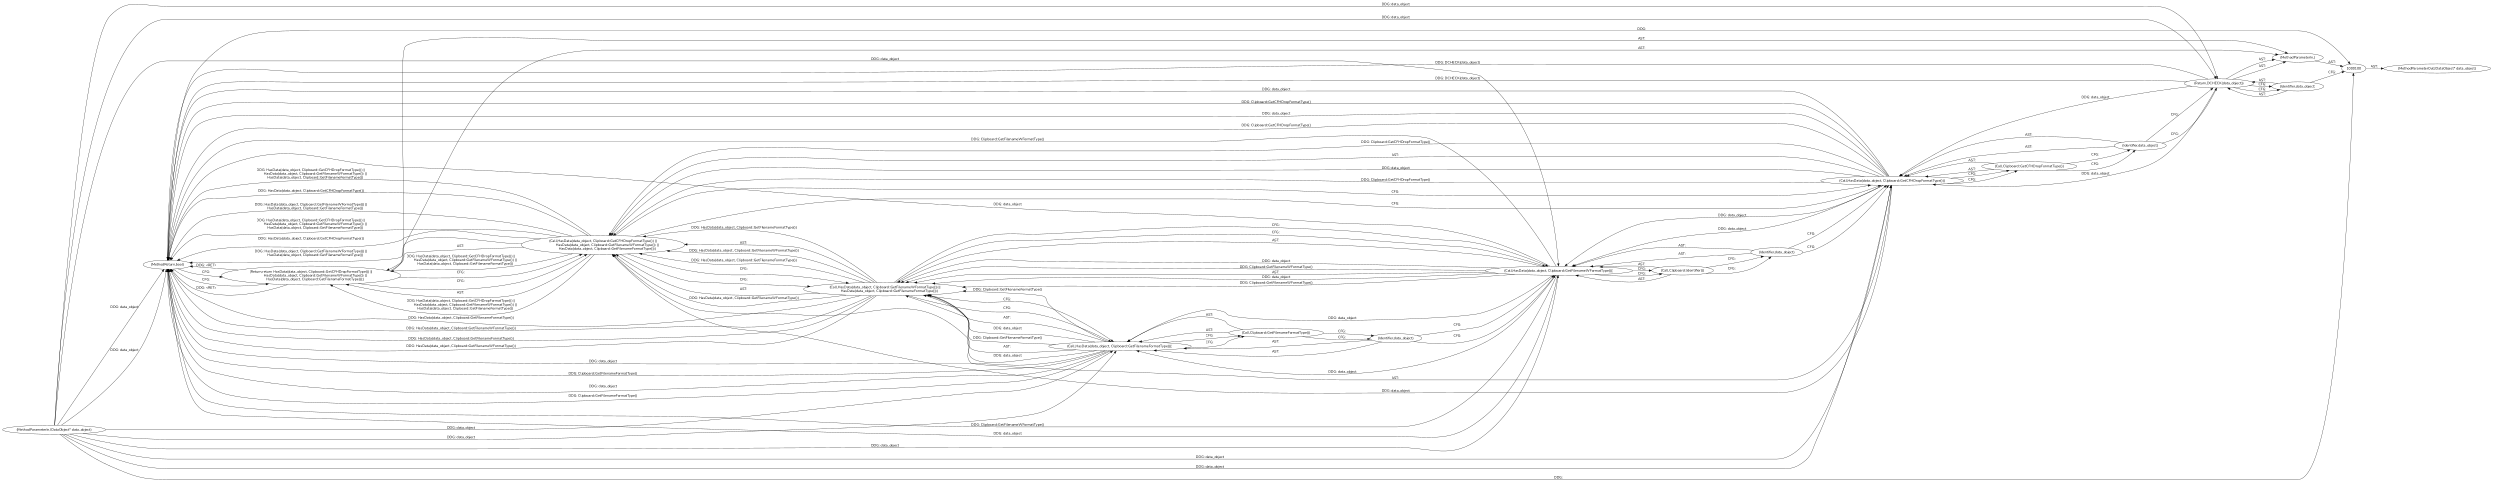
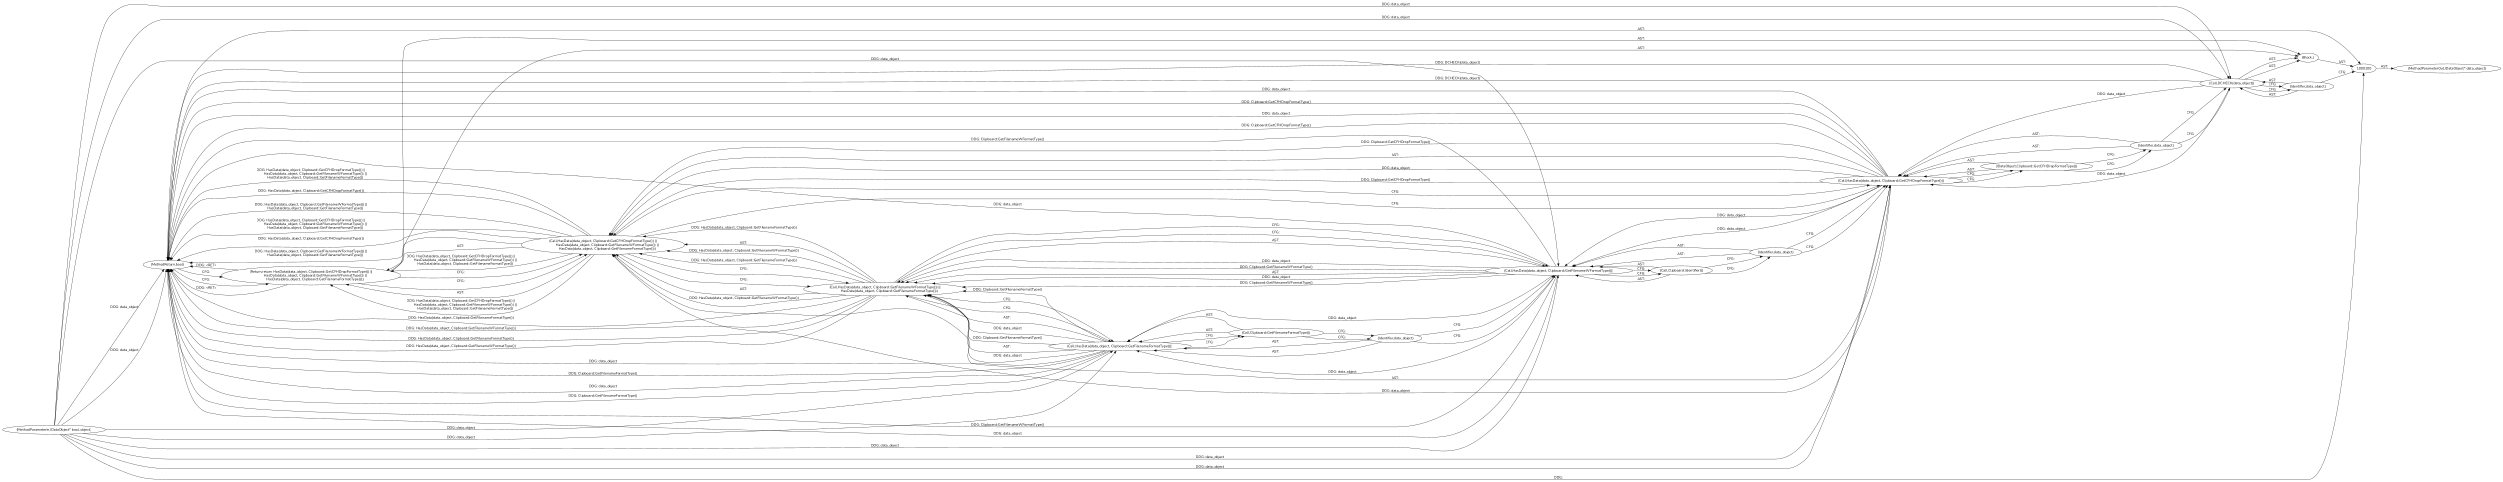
edge "(MethodReturn,bool)" -> "1000100": label "DDG: " -> "AST: "
node "(MethodParameterIn,)": label "(MethodParameterIn,)" -> "(Block,)"
node "(Return,DCHECK(data_object))": label "(Return,DCHECK(data_object))" -> "(Call,DCHECK(data_object))"
node "(Call,Clipboard::GetCFHDropFormatType())": label "(Call,Clipboard::GetCFHDropFormatType())" -> "(IDataObject,Clipboard::GetCFHDropFormatType())"
node "(MethodParameterIn,IDataObject* data_object)": label "(MethodParameterIn,IDataObject* data_object)" -> "(MethodParameterIn,IDataObject* bool_object)"
